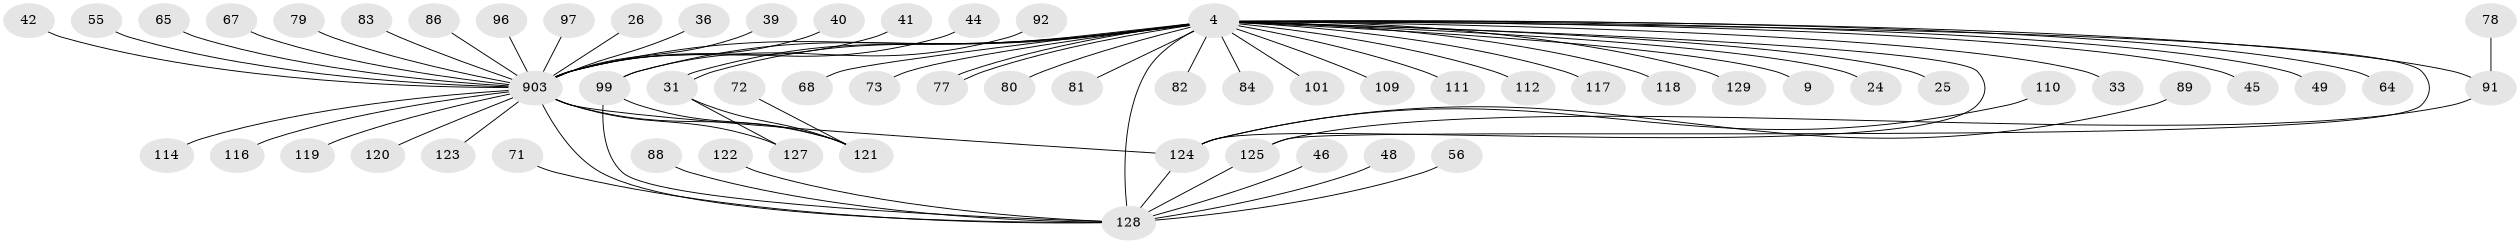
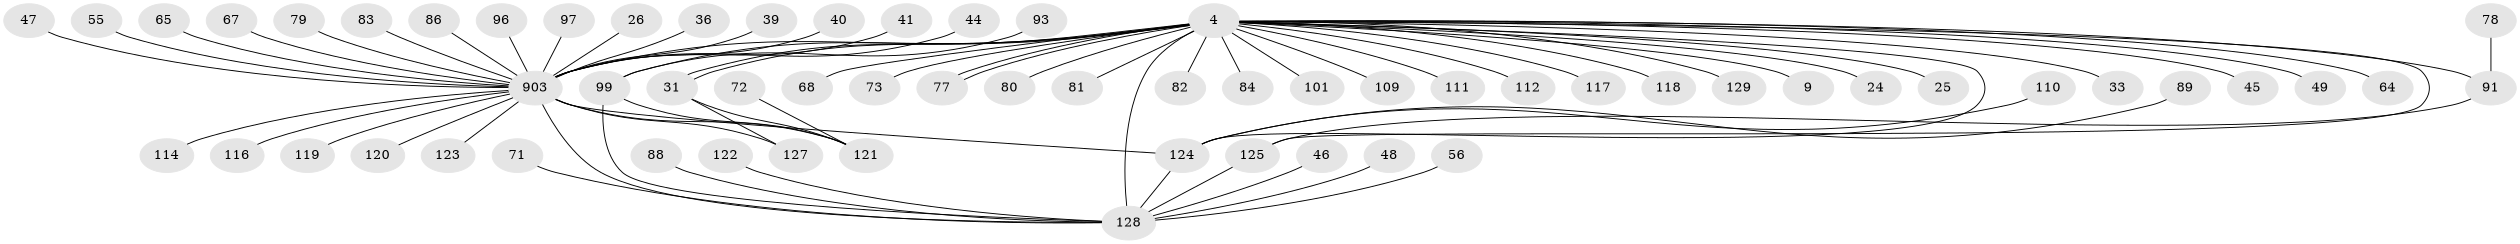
node "42": label "42" -> "47"
node "92": label "92" -> "93"
